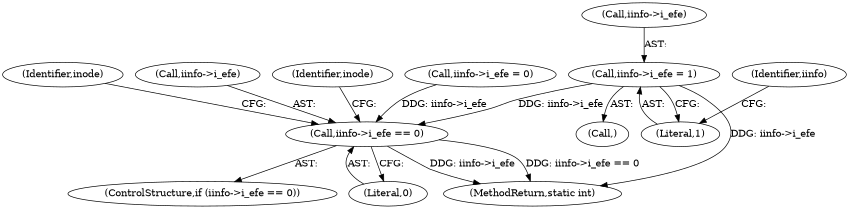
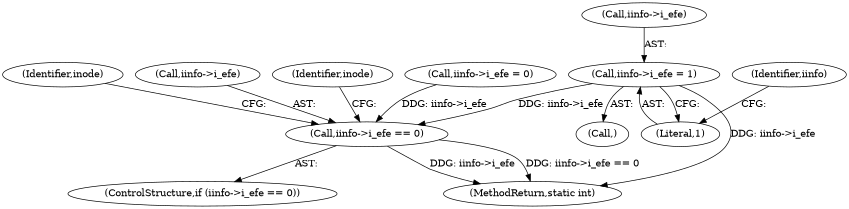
node "(Literal,0)": removed
